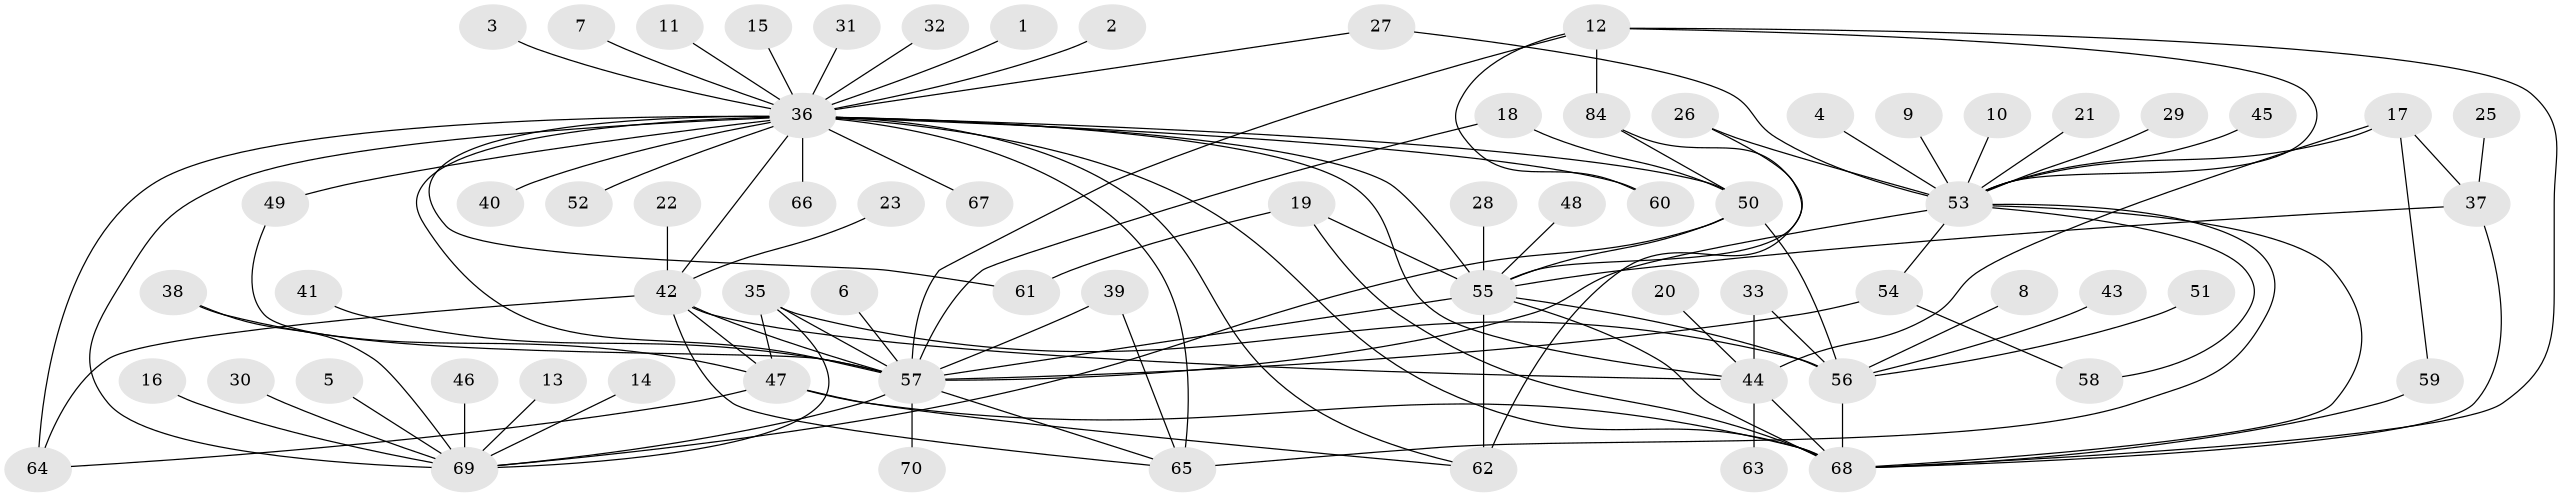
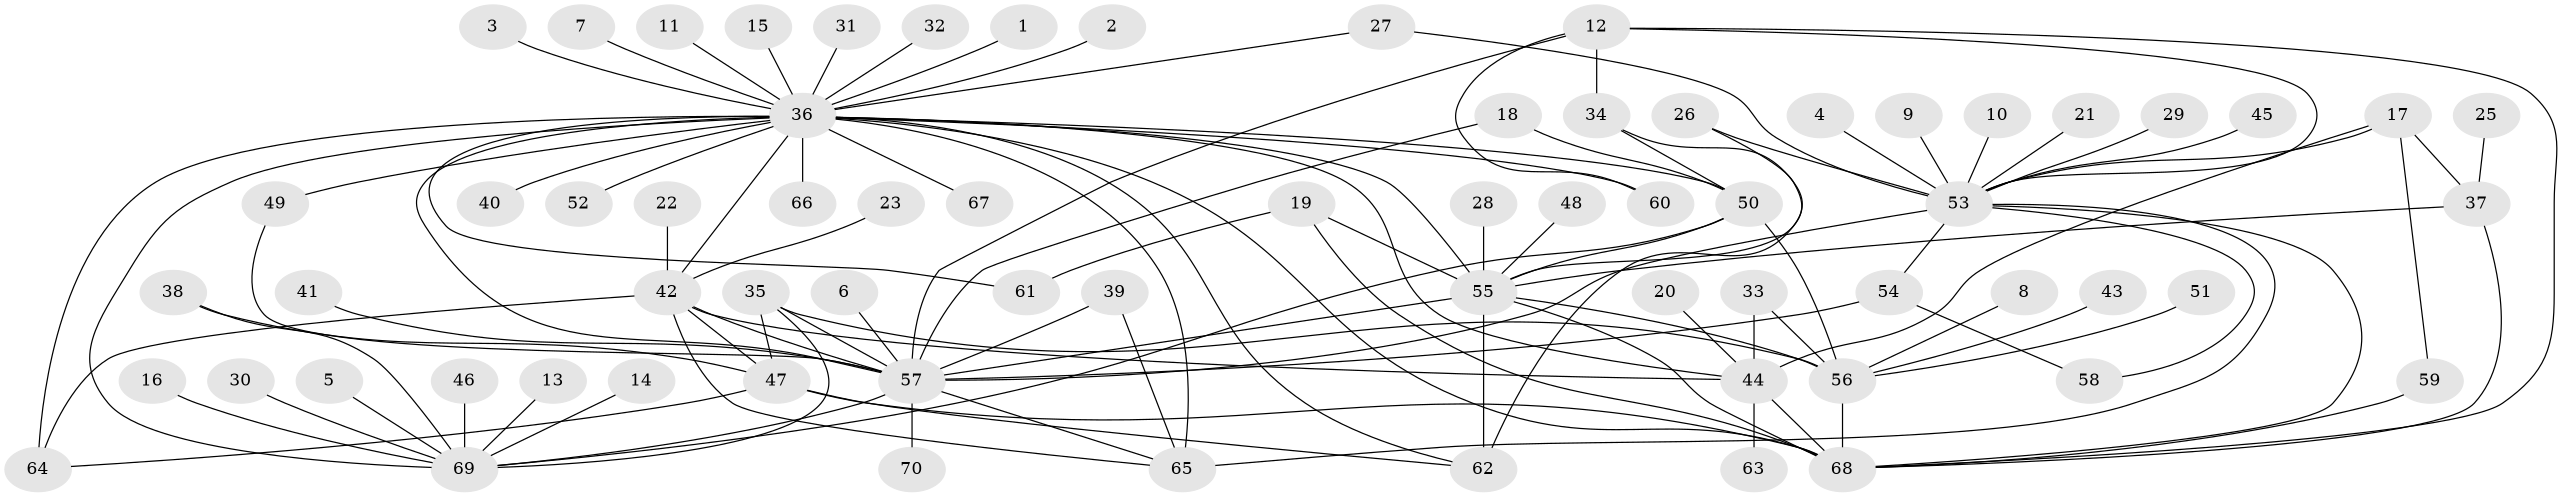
node "84": label "84" -> "34"
